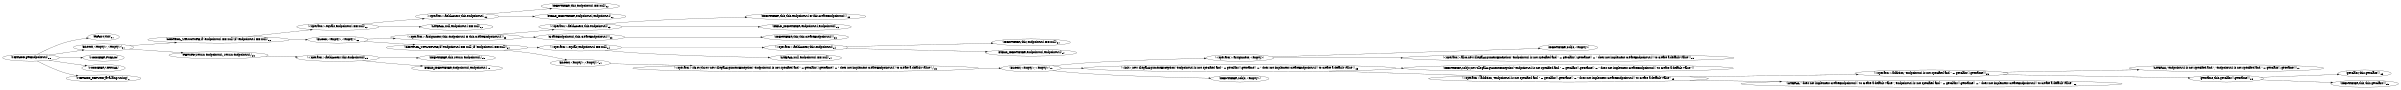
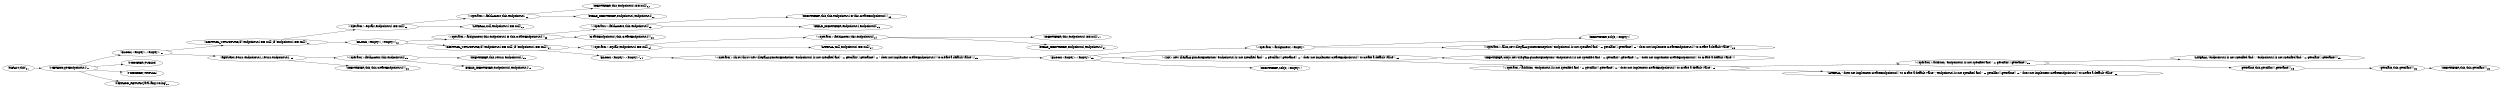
edge "(createEndpointUri,this.createEndpointUri())" -> "(IDENTIFIER,this,this.createEndpointUri())": now "(RETURN,return endpointUri;,return endpointUri;)" -> "(IDENTIFIER,this,this.createEndpointUri())"
edge "(METHOD,getEndpointUri)" -> "(PARAM,this)": reversed
edge "(getName,this.getClass().getName())" -> "(IDENTIFIER,this,this.getClass())": now "(getClass,this.getClass())" -> "(IDENTIFIER,this,this.getClass())"
